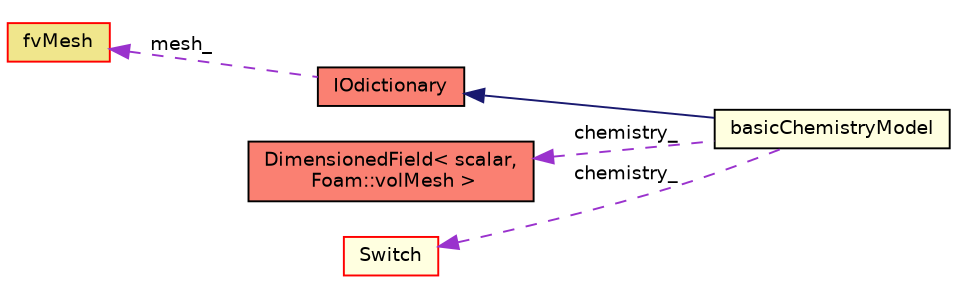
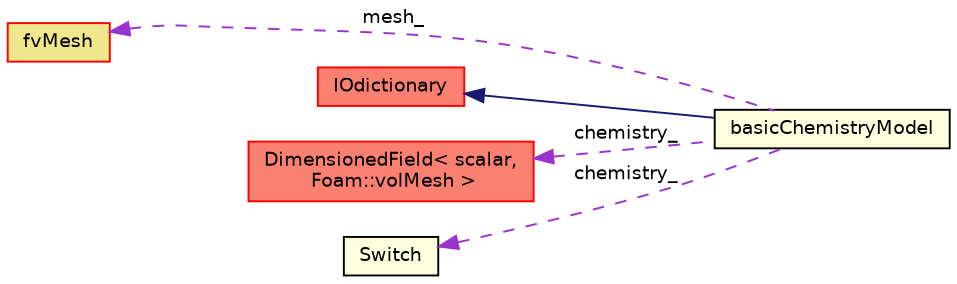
edge "IOdictionary" -> "fvMesh": now "basicChemistryModel" -> "fvMesh"
node "IOdictionary": color black -> red
node "DimensionedField< scalar, Foam::volMesh >": color black -> red
node "Switch": color red -> black
